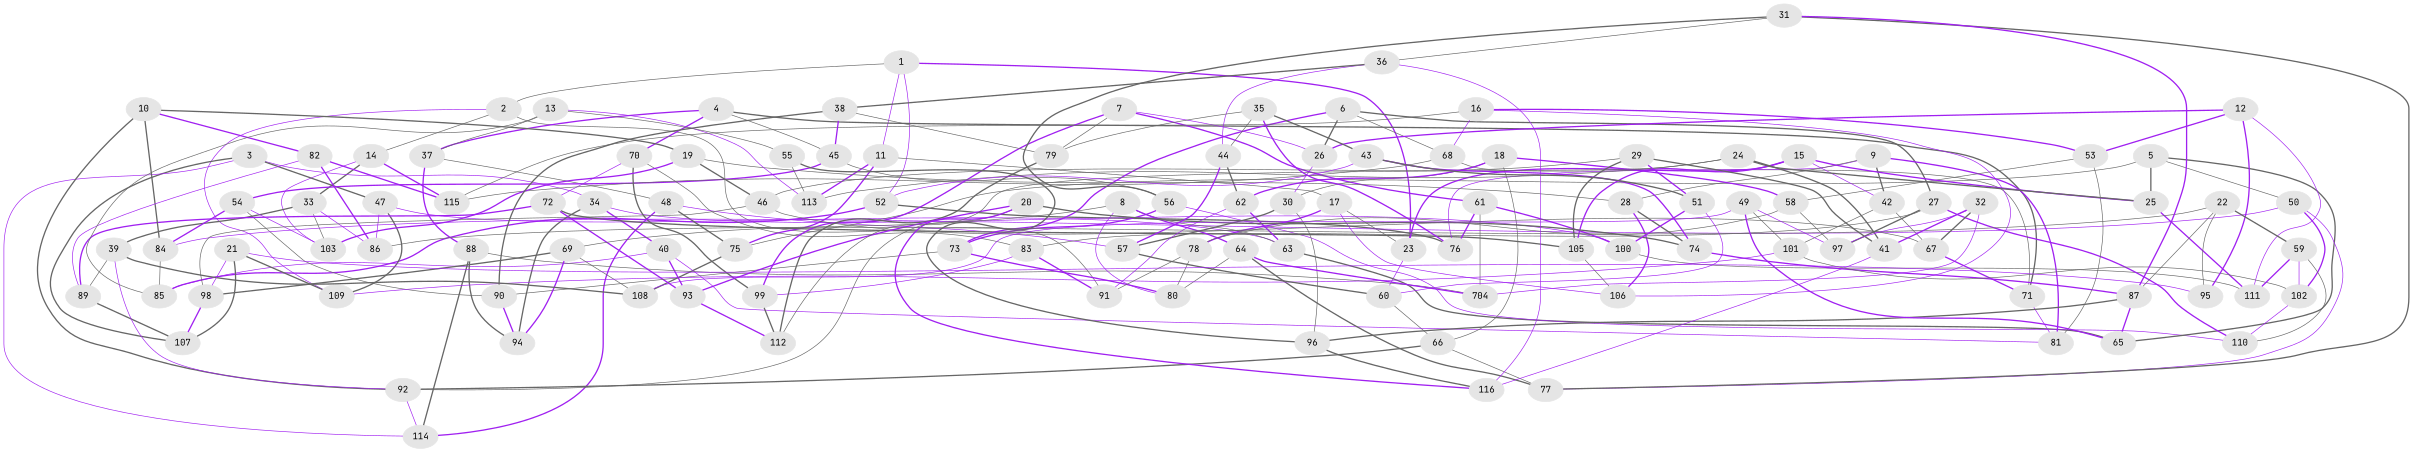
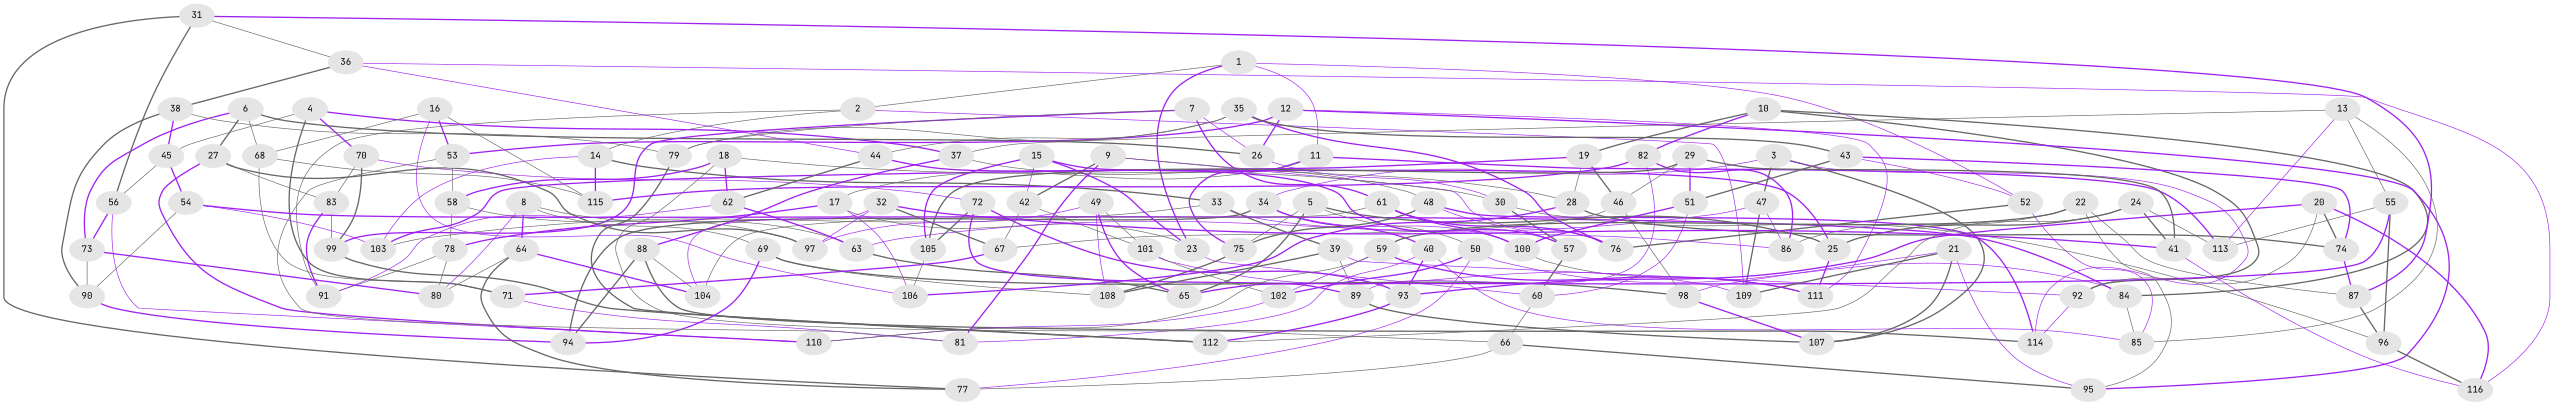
edge "16" -- "68": color purple -> gray40
edge "52" -- "85": style bold -> solid
node "704": label "704" -> "104"
edge "87" -- "65": now "55" -- "65"
edge "66" -- "92": now "66" -- "95"
